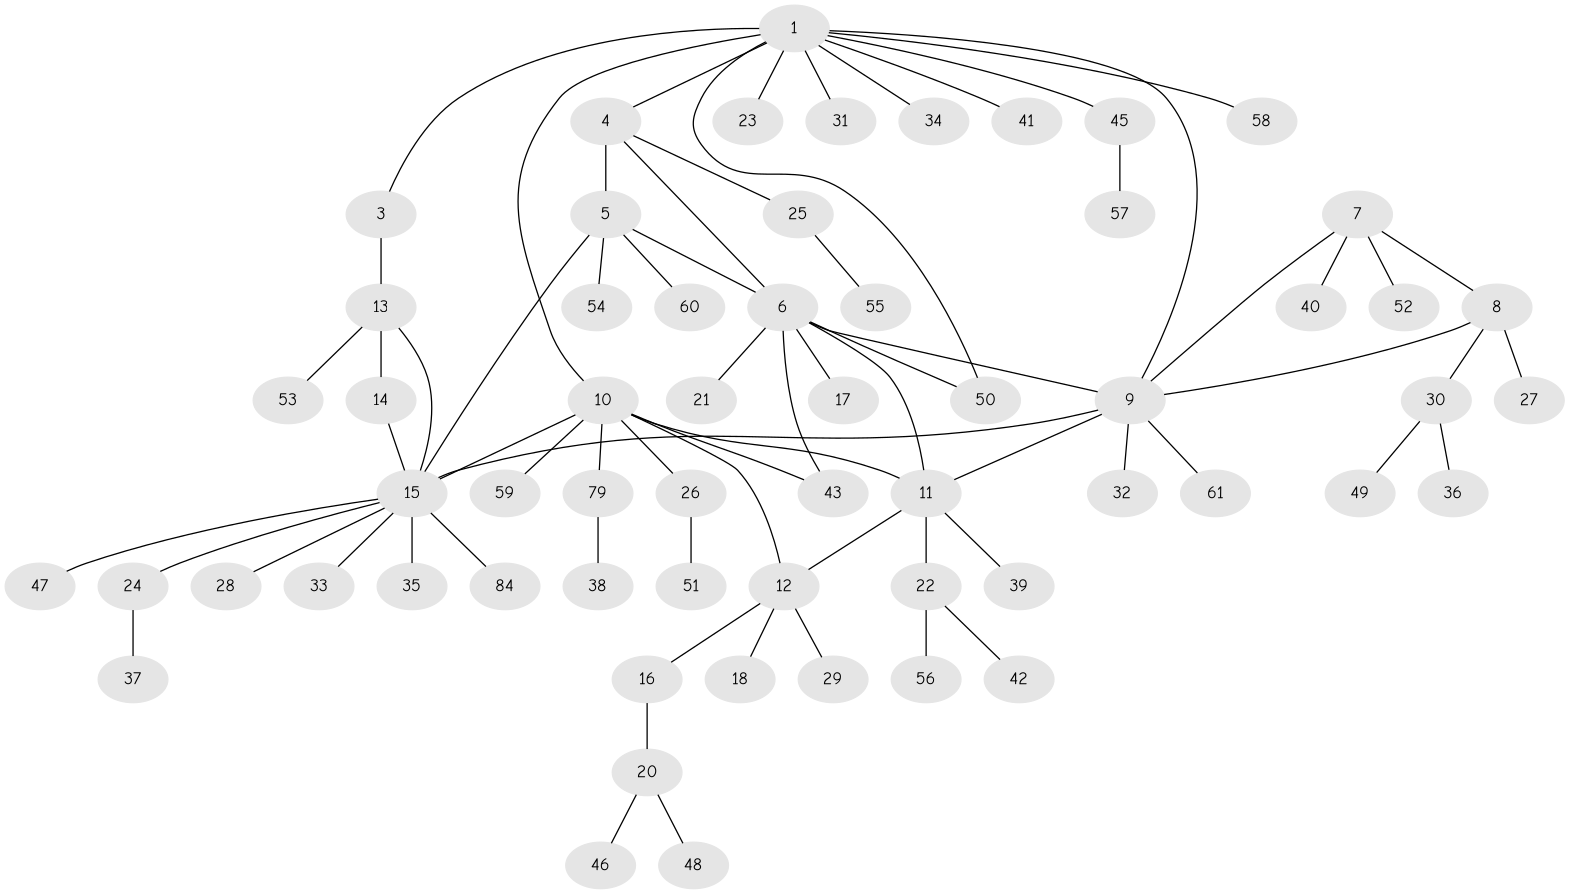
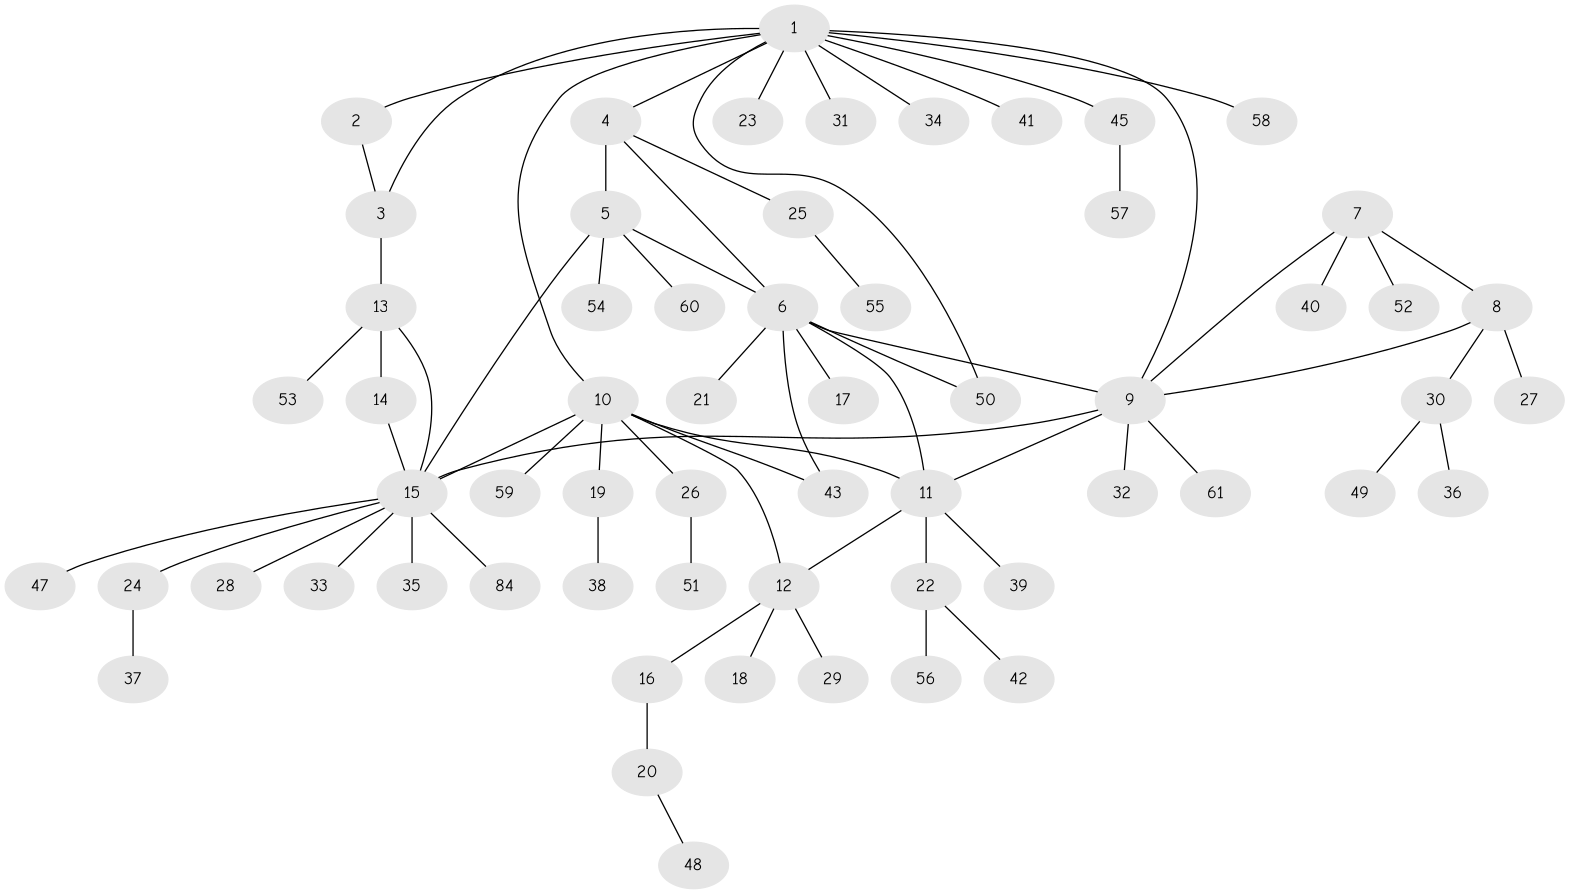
node "2": added
node "79": label "79" -> "19"
node "46": removed
